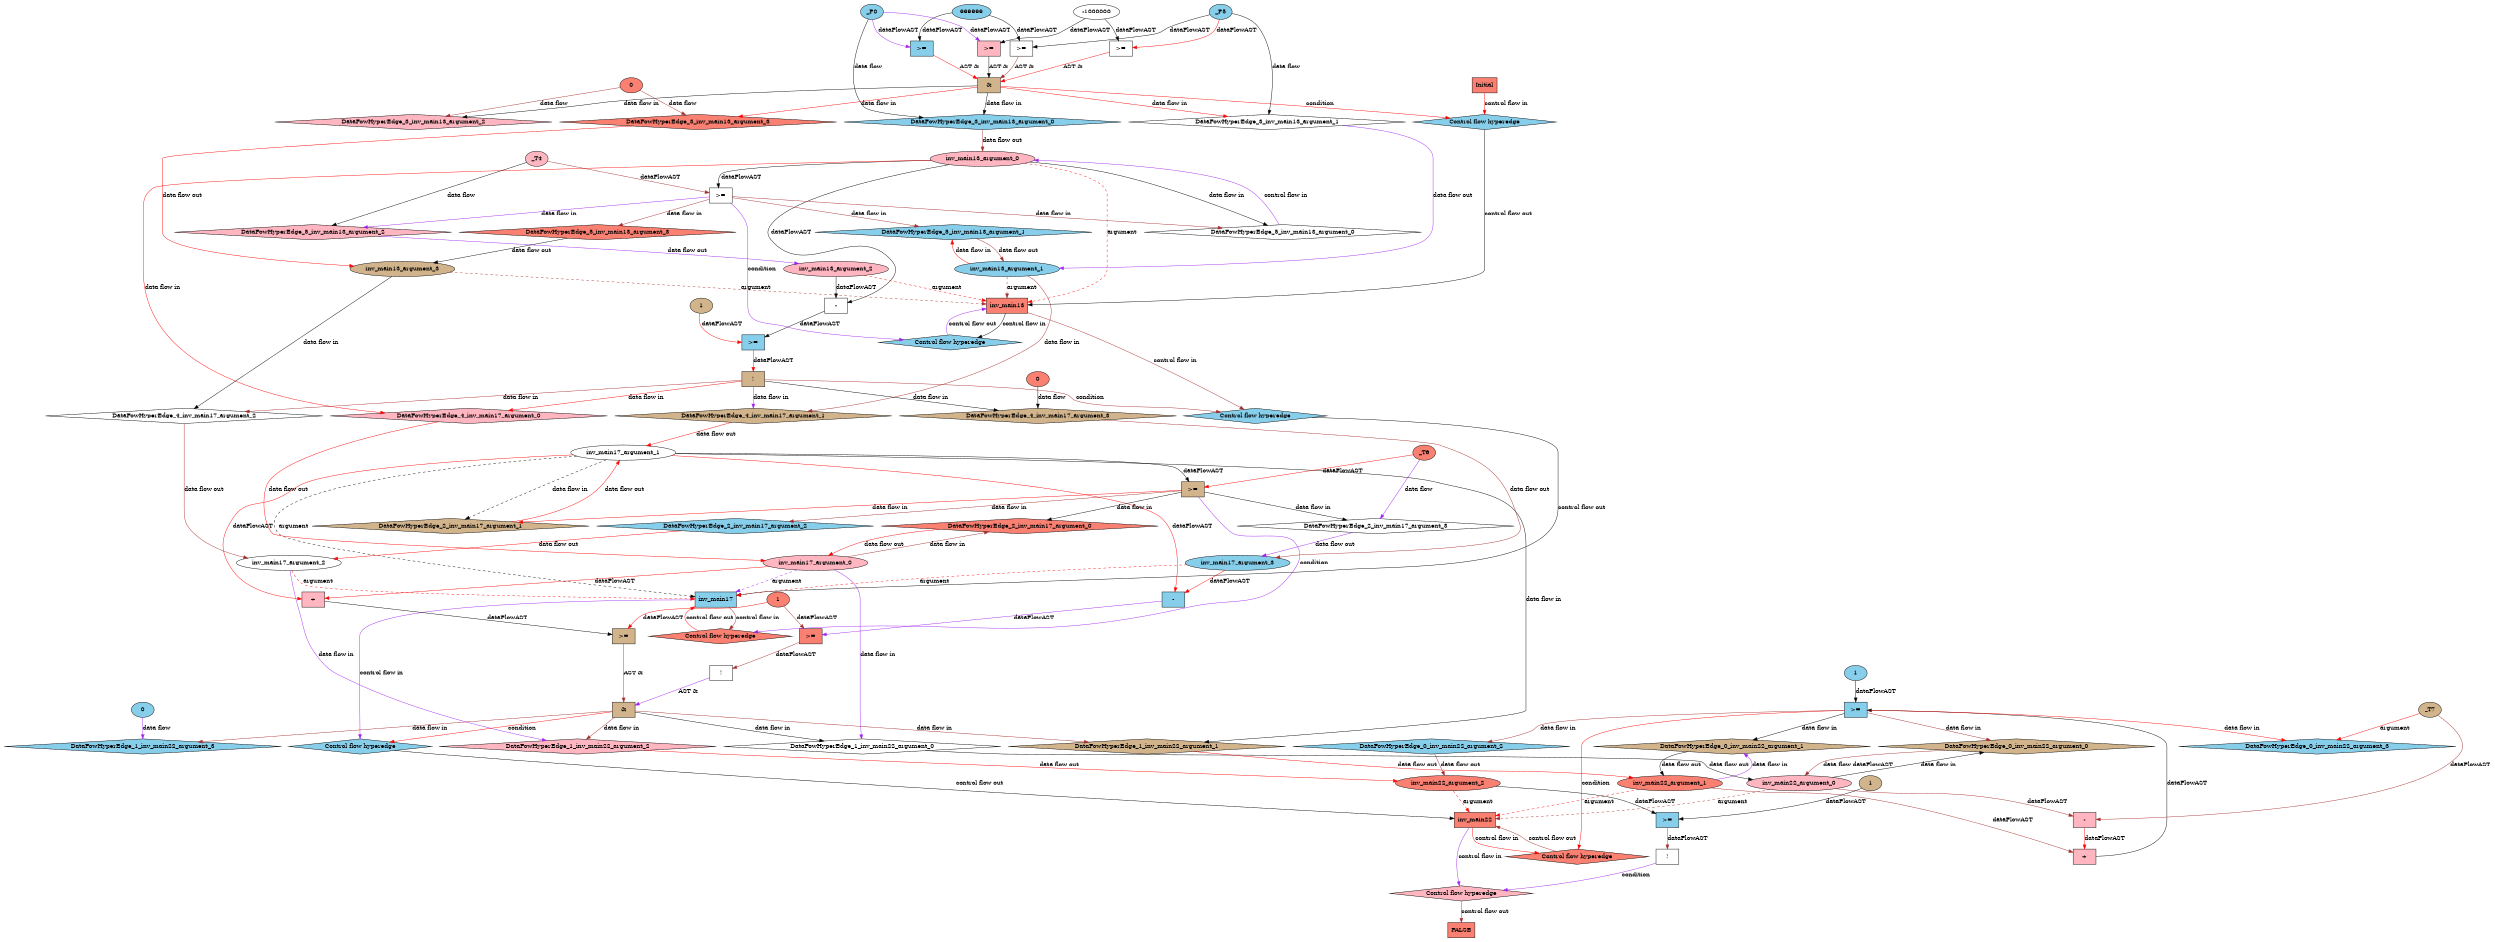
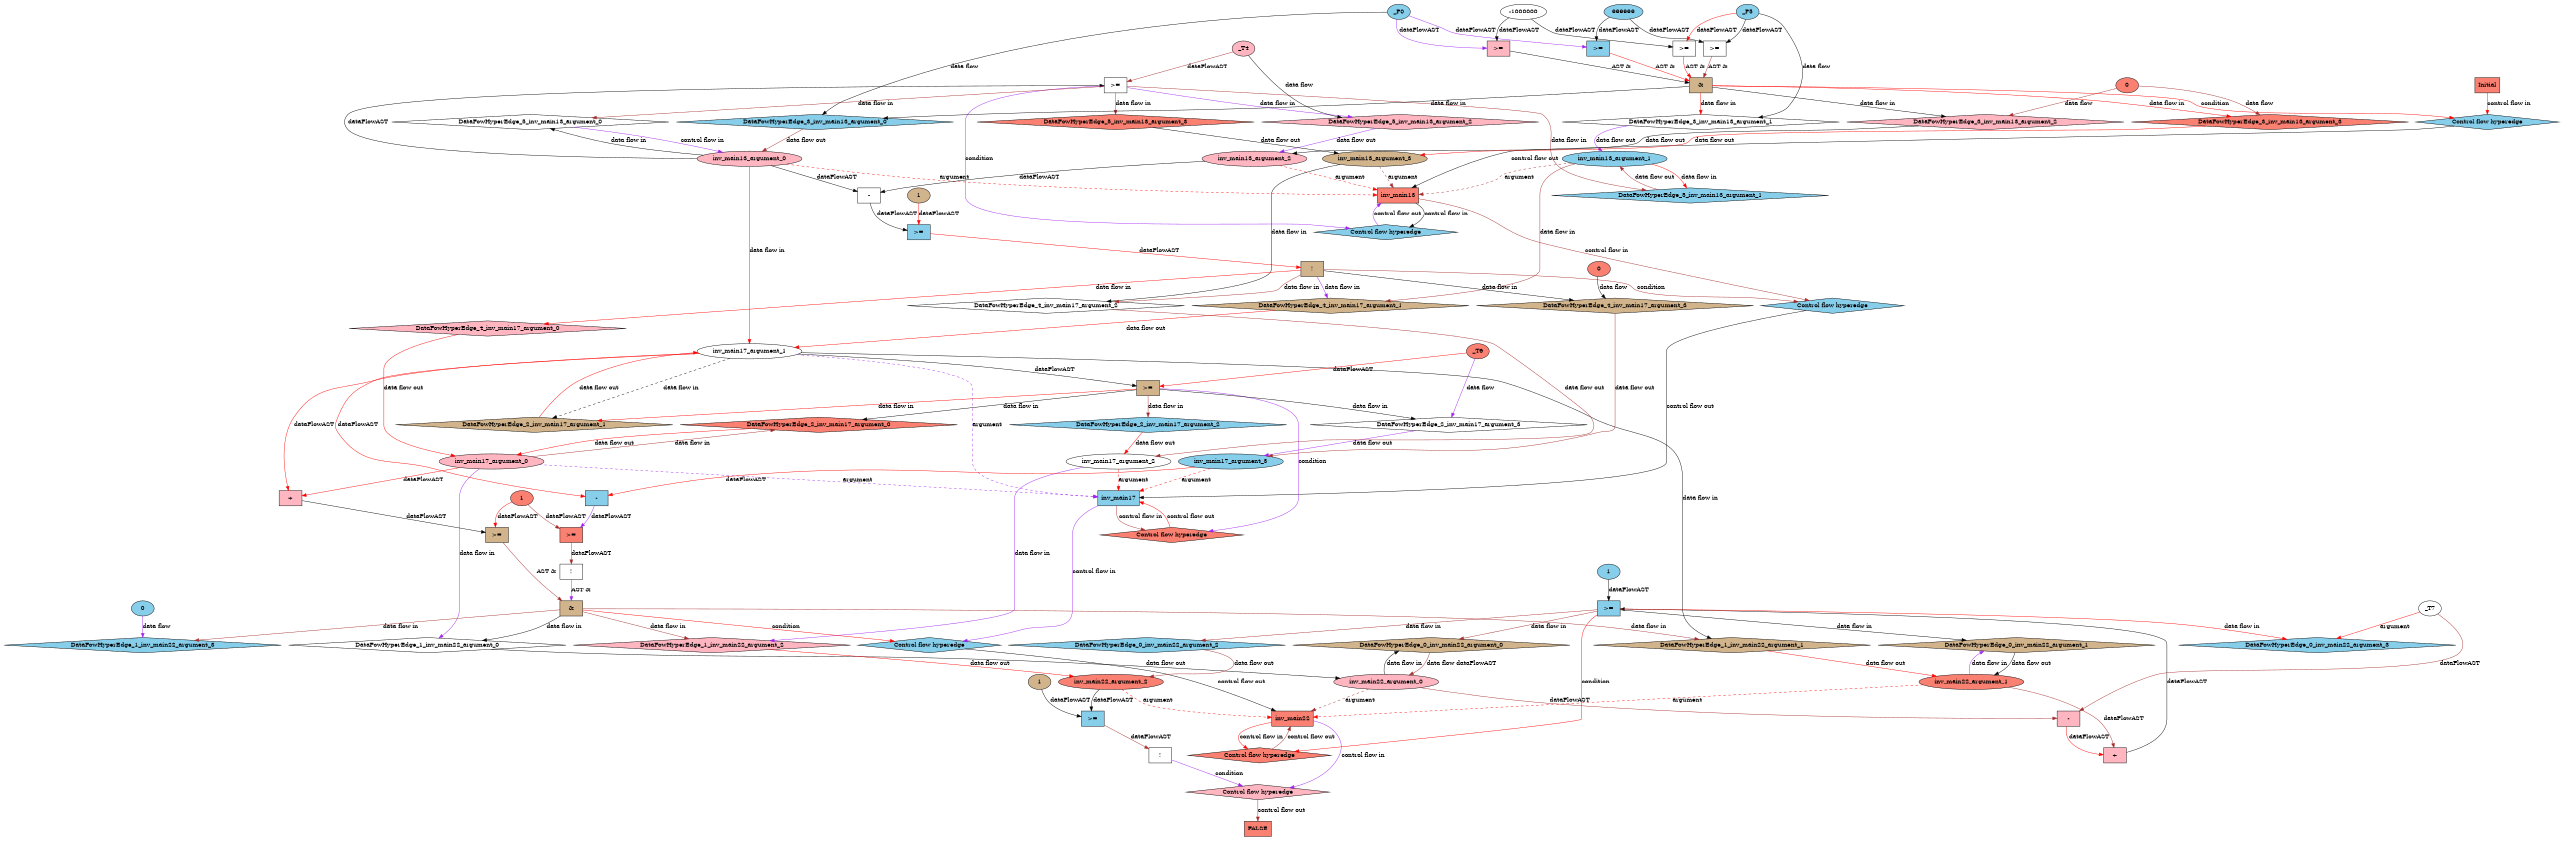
edge "DataFowHyperEdge_3_inv_main13_argument_2" -> "inv_main13_argument_2": added, label "data flow out"
edge "inv_main13_argument_0" -> "DataFowHyperEdge_4_inv_main17_argument_0": now "inv_main13_argument_0" -> "inv_main17_argument_1"
edge "inv_main17_argument_1" -> "inv_main17": color black -> purple
node "_T7": fillcolor tan -> white
